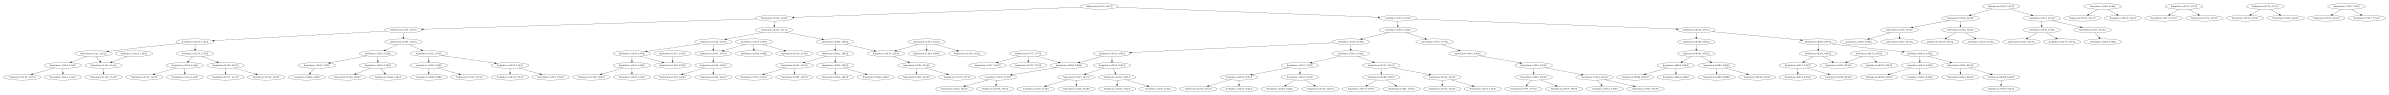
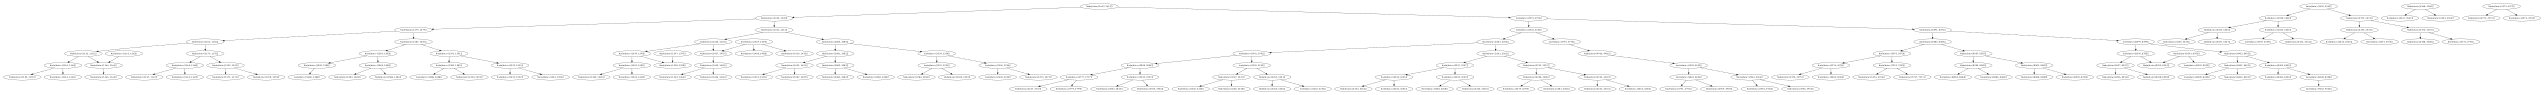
node "Node{data=[3771, 3771]}": added
edge "Node{data=[2321, 2321]}" -> "Node{data=[2334, 2334]}": reversed
node "Node{data=[5070, 5070]}": added
edge "Node{data=[2777, 2777]}" -> "Node{data=[2808, 2808]}": reversed
